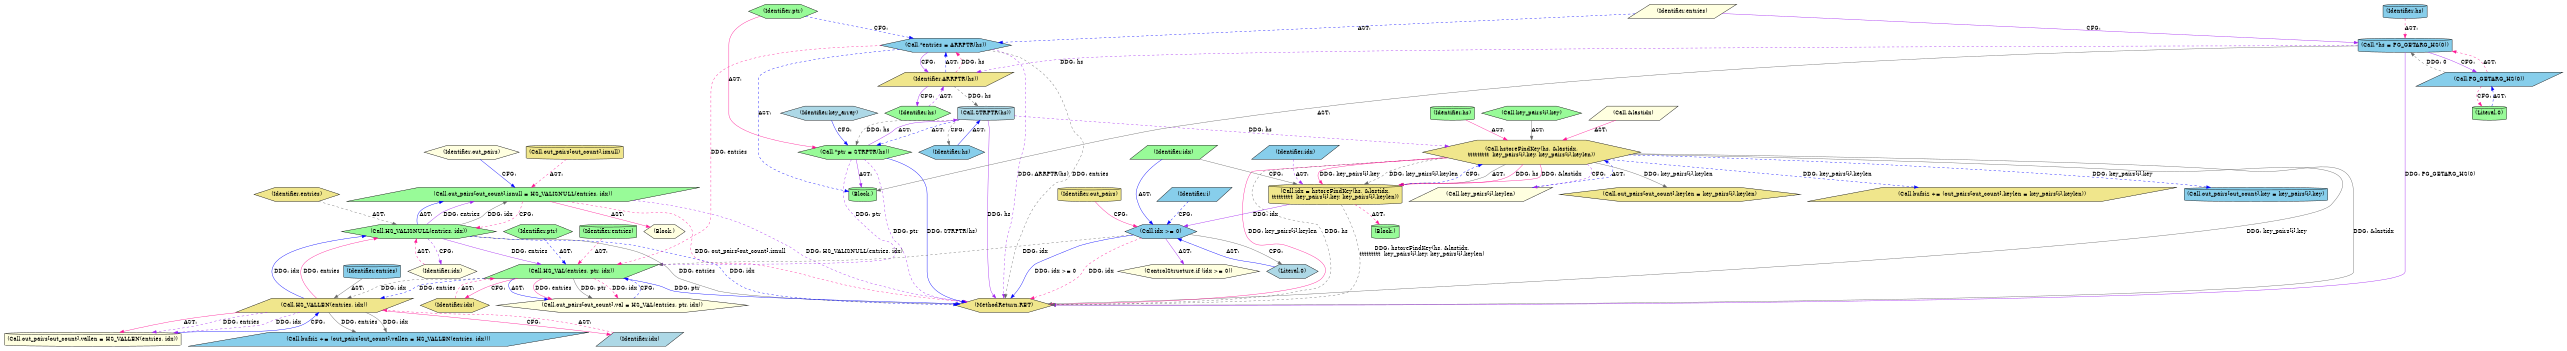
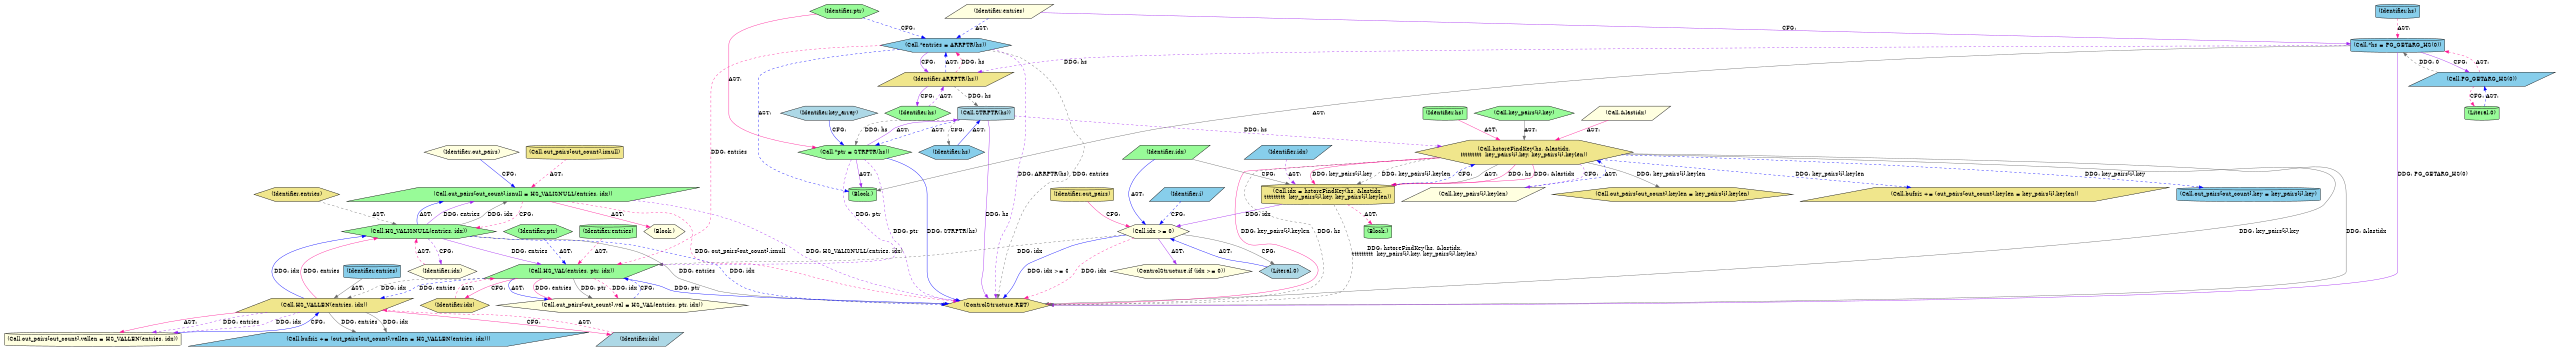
node "(Call,idx >= 0)": fillcolor skyblue -> lightyellow
node "(MethodReturn,RET)": label "(MethodReturn,RET)" -> "(ControlStructure,RET)"
